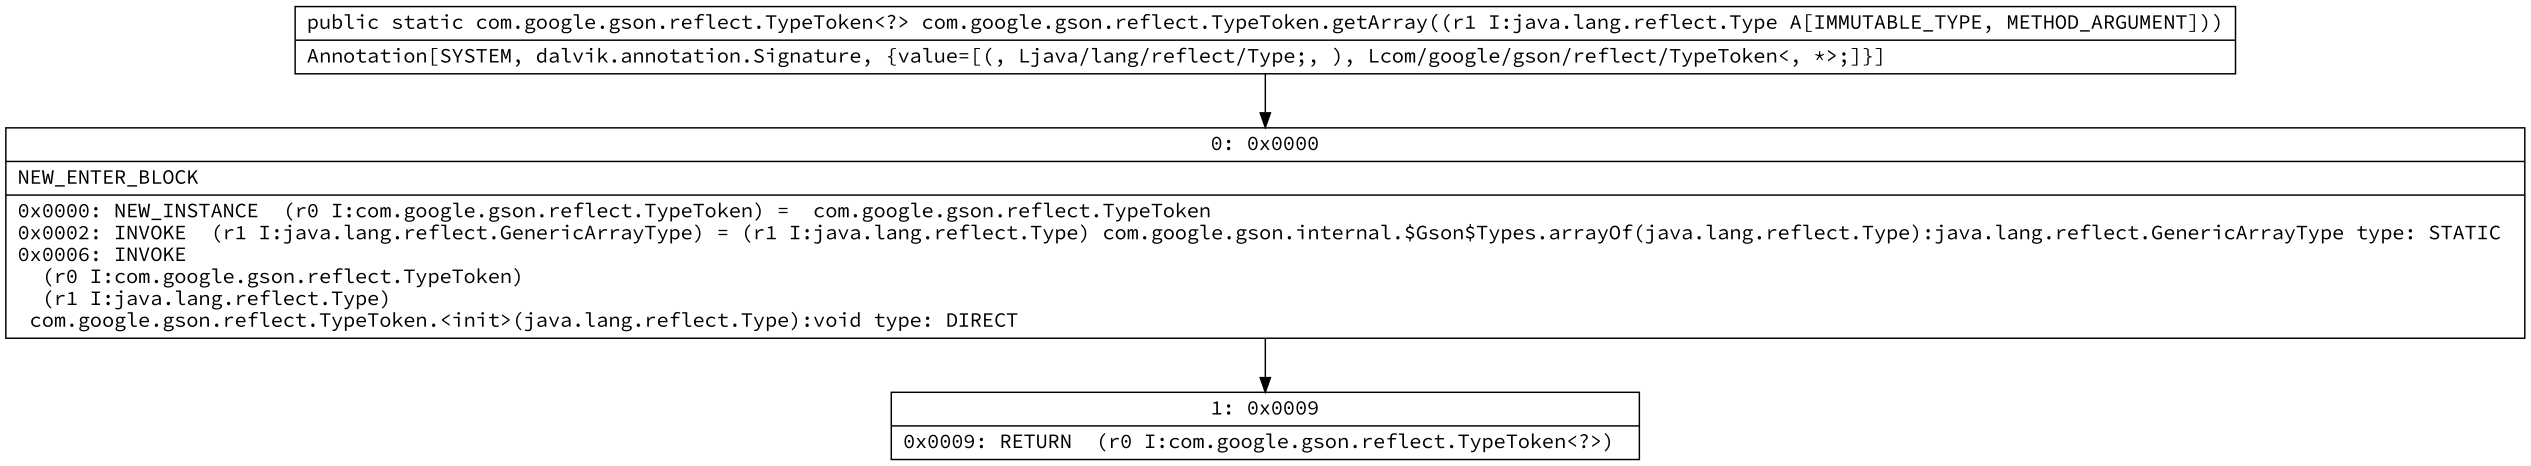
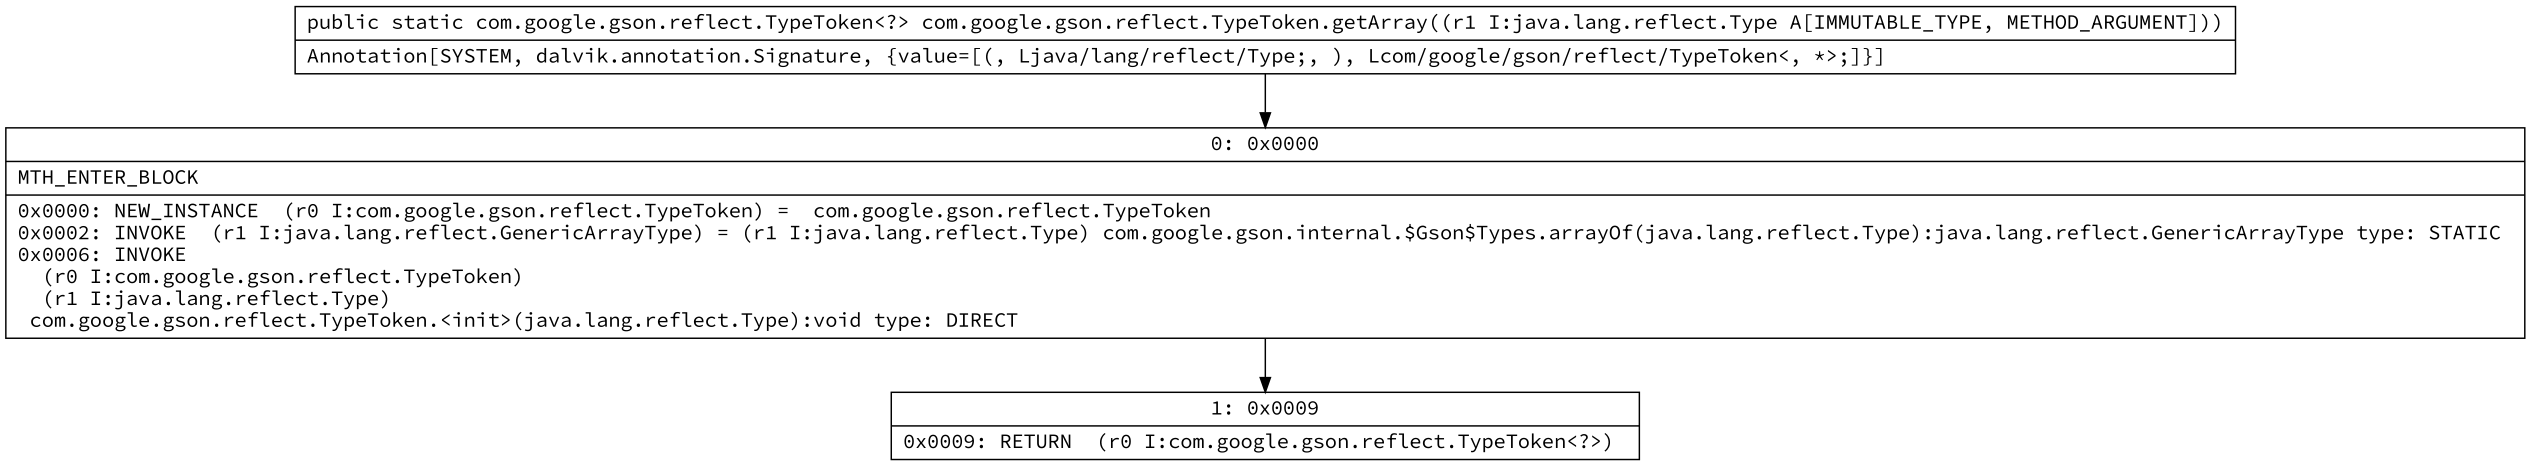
node "0: 0x0000": text "NEW_ENTER_BLOCK" -> "MTH_ENTER_BLOCK"
